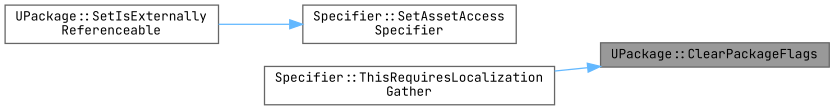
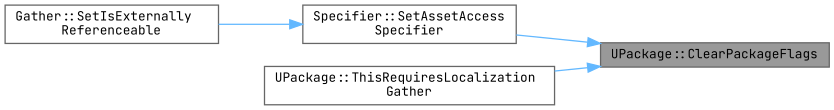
node "UPackage::SetIsExternally Referenceable": label "UPackage::SetIsExternally Referenceable" -> "Gather::SetIsExternally Referenceable"
edge "Specifier::SetAssetAccess Specifier" -> "UPackage::ClearPackageFlags": added
node "Specifier::ThisRequiresLocalization Gather": label "Specifier::ThisRequiresLocalization Gather" -> "UPackage::ThisRequiresLocalization Gather"
